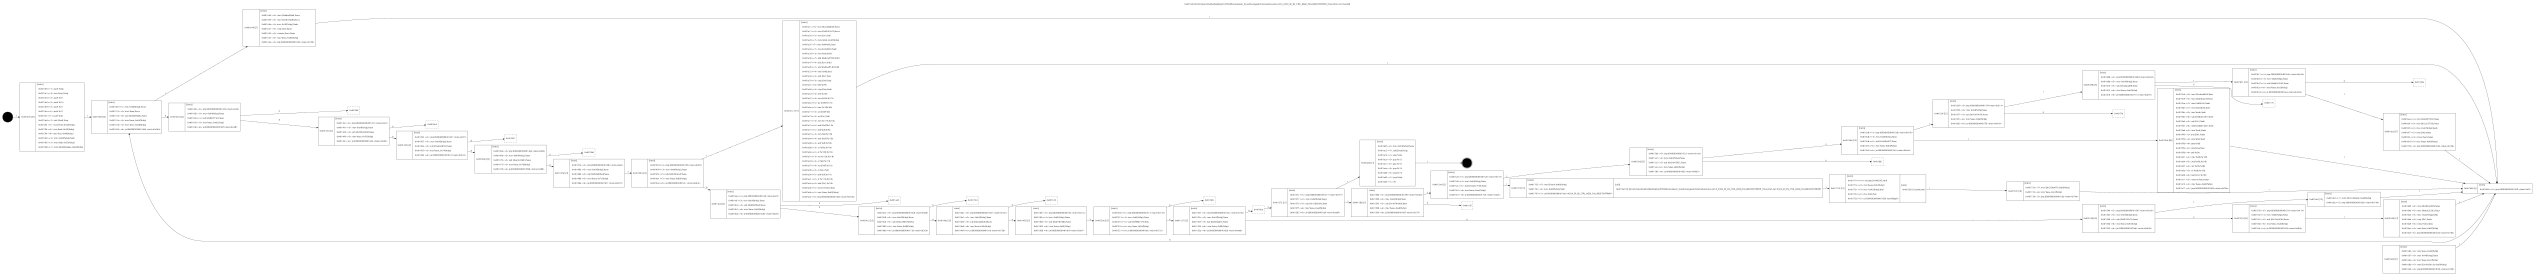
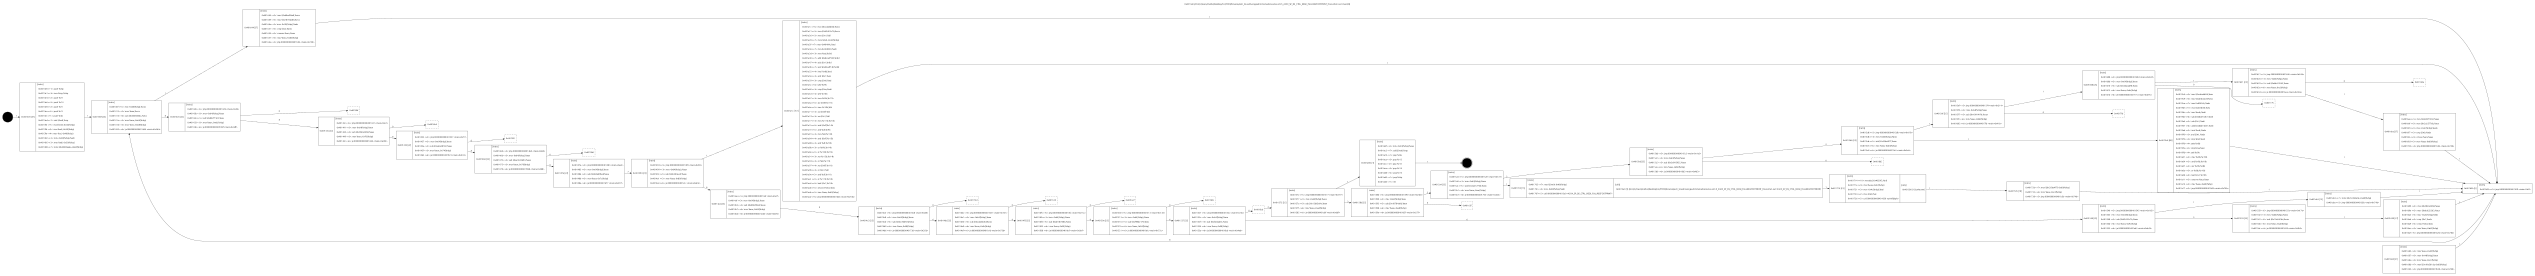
node "0x401ad4": removed
node "0x4016cf": added
